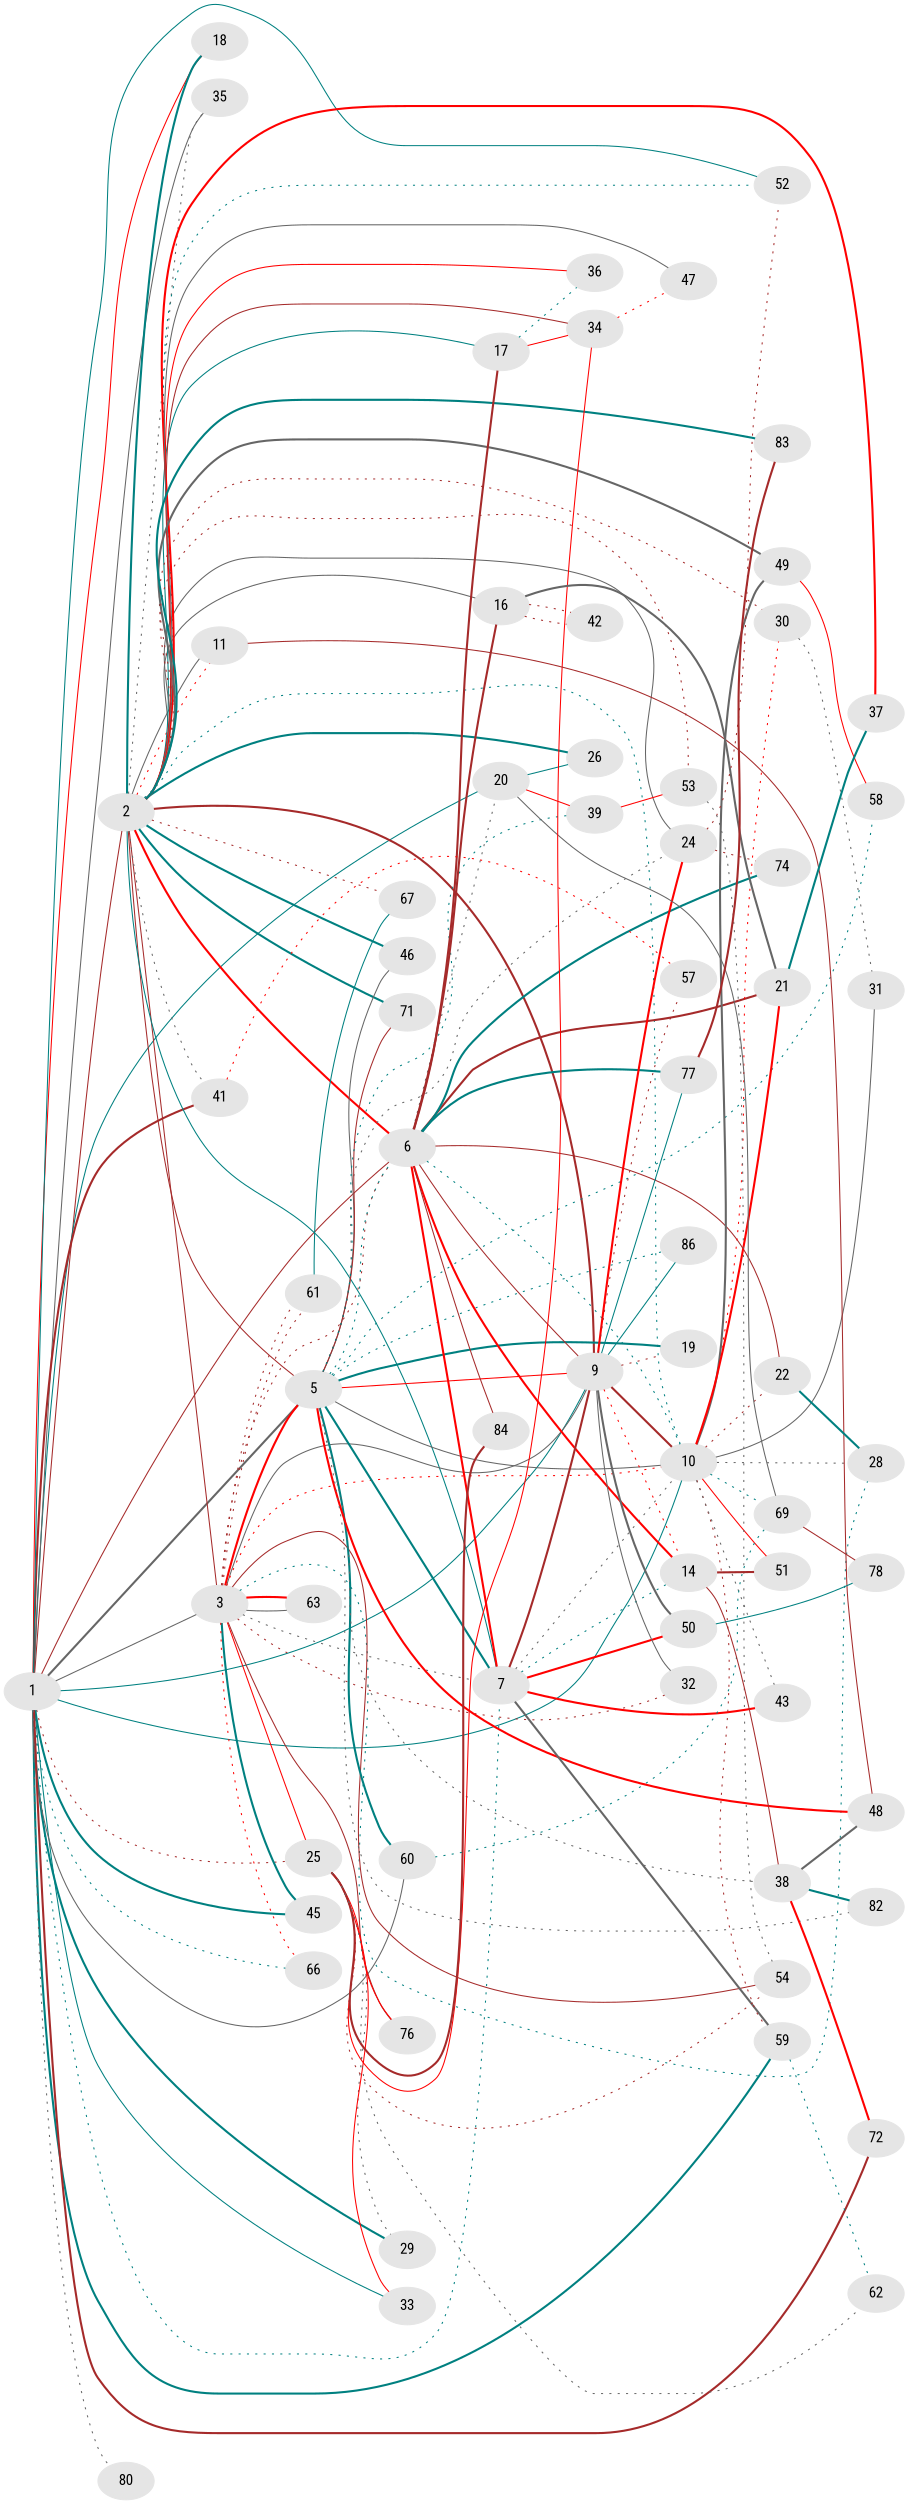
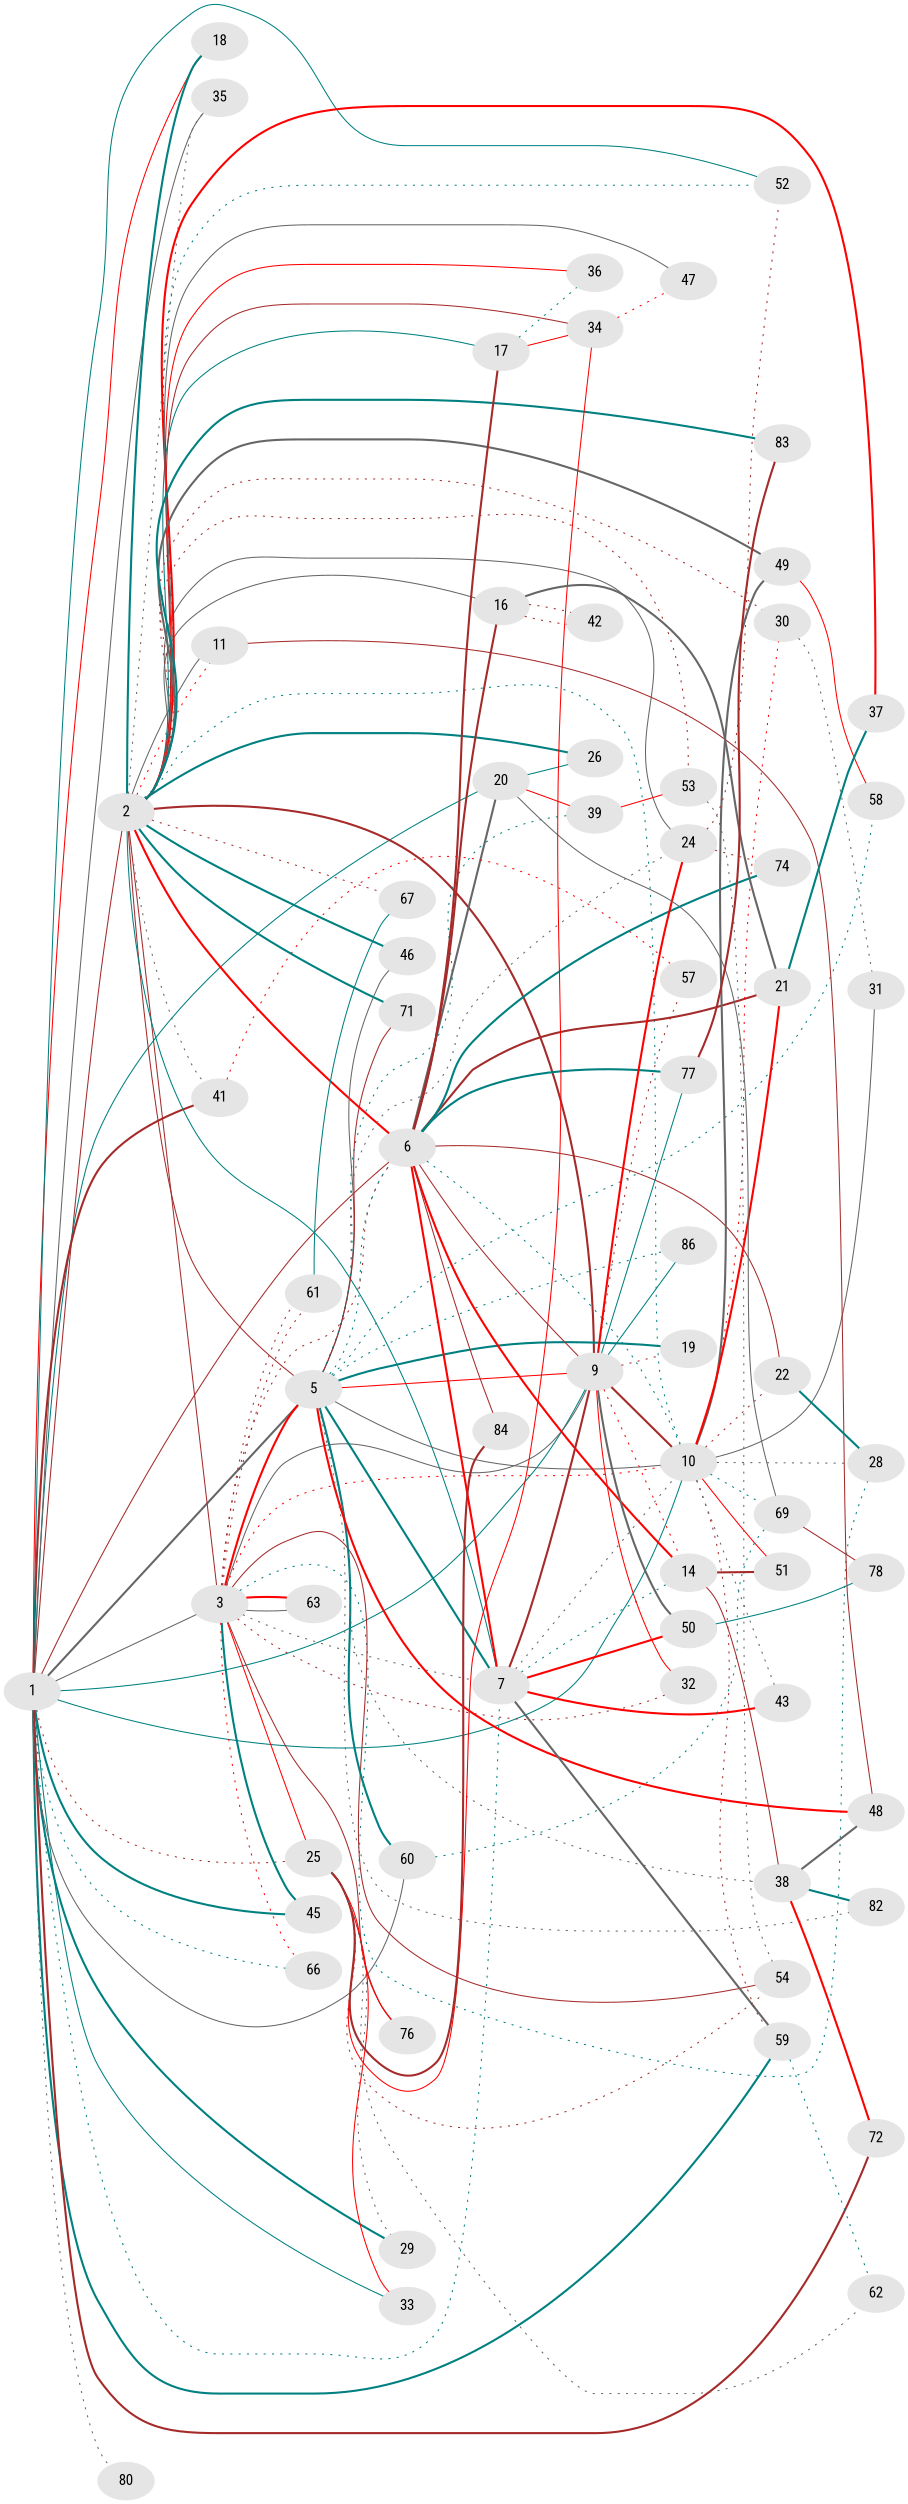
edge "20" -- "6": style dotted -> bold
edge "9" -- "32": color gray40 -> red
